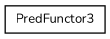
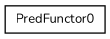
node "PredFunctor3": label "PredFunctor3" -> "PredFunctor0"
